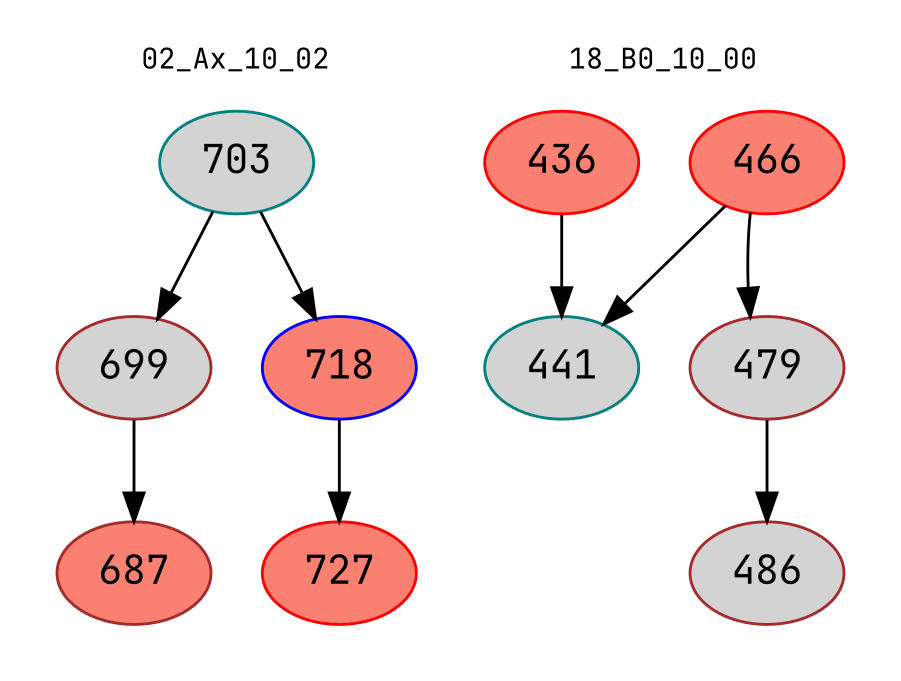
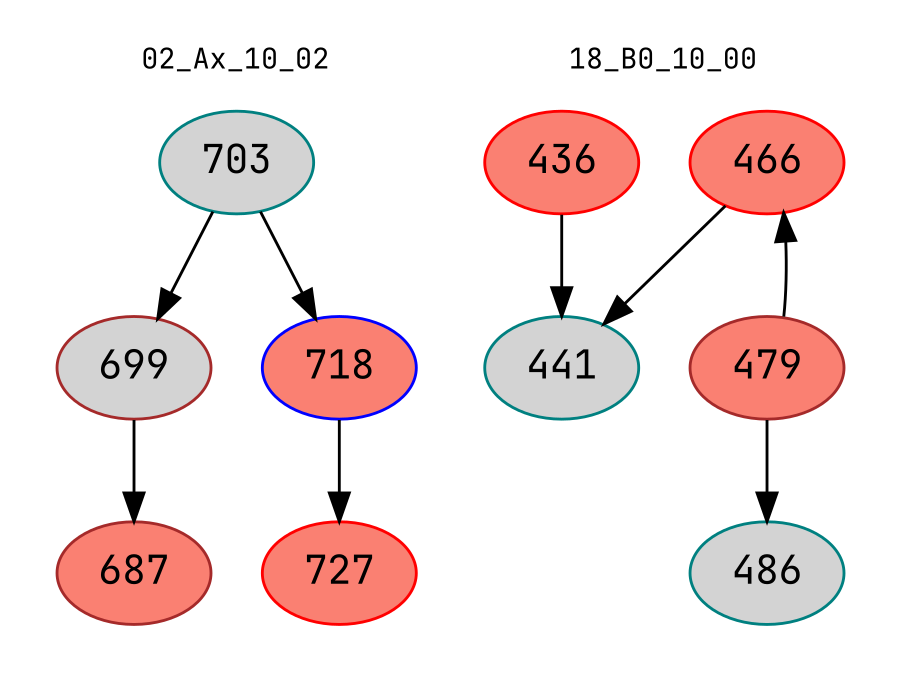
edge "466" -> "479": reversed
node "479": fillcolor lightgrey -> salmon
node "486": color brown -> teal
